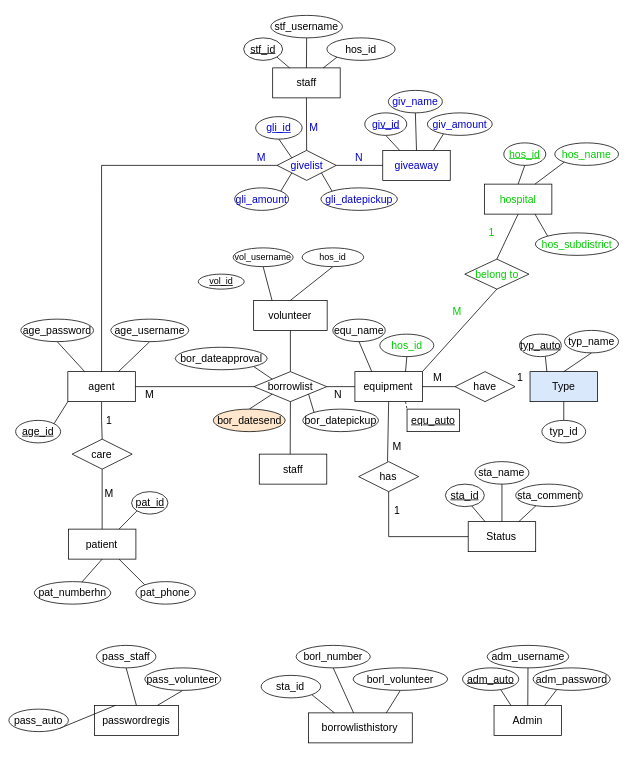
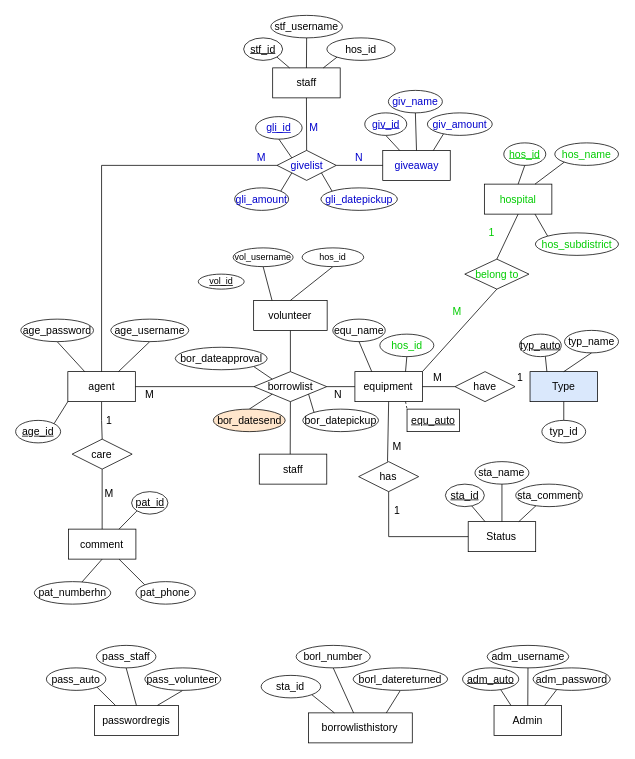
node "patient": label "patient" -> "comment"
node "borl_volunteer": label "borl_volunteer" -> "borl_datereturned"
node "pass_auto": moved (38, 720) -> (76, 679)
